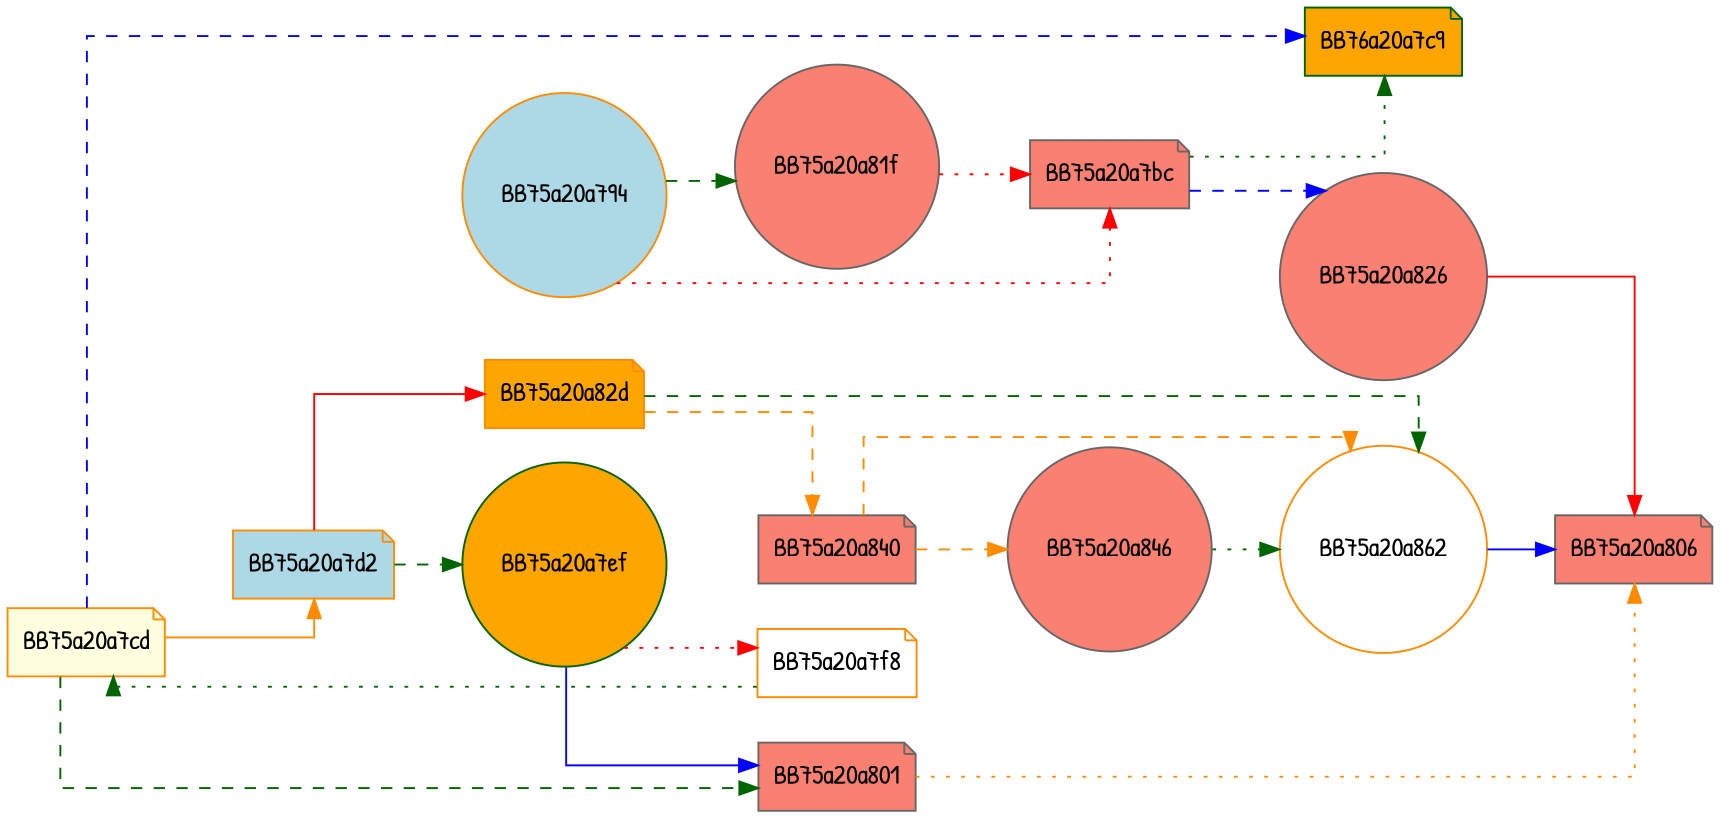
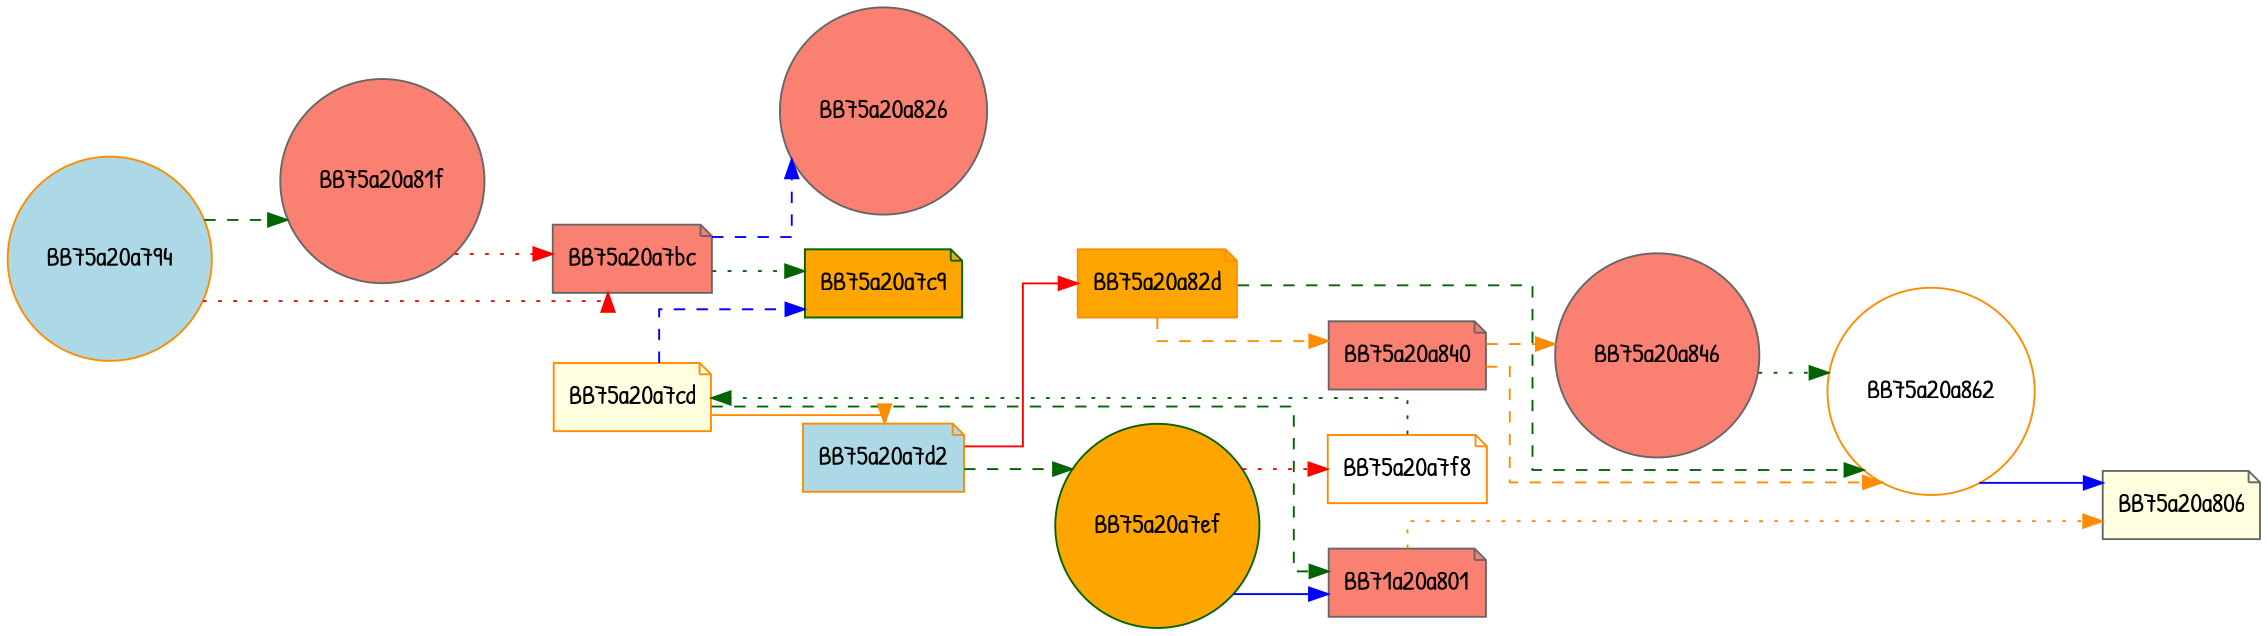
node "BB76a20a7c9": label "BB76a20a7c9" -> "BB75a20a7c9"
edge "BB75a20a826" -> "BB75a20a806": removed
node "BB75a20a806": fillcolor salmon -> lightyellow
node "BB75a20a801": label "BB75a20a801" -> "BB71a20a801"
